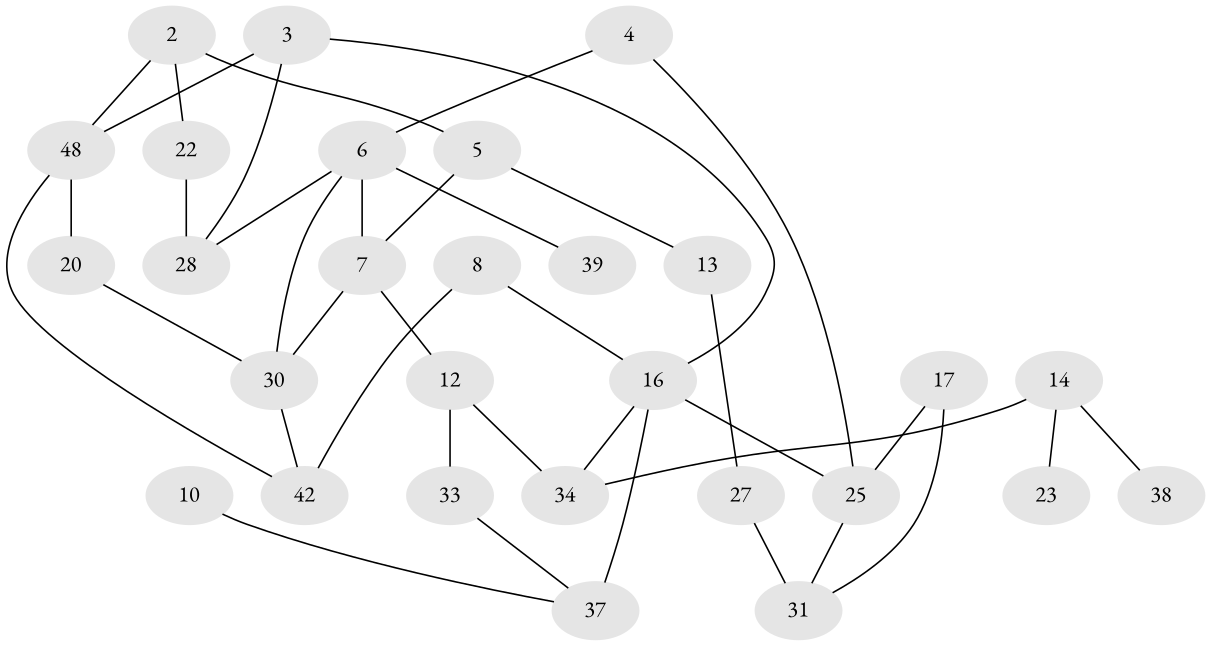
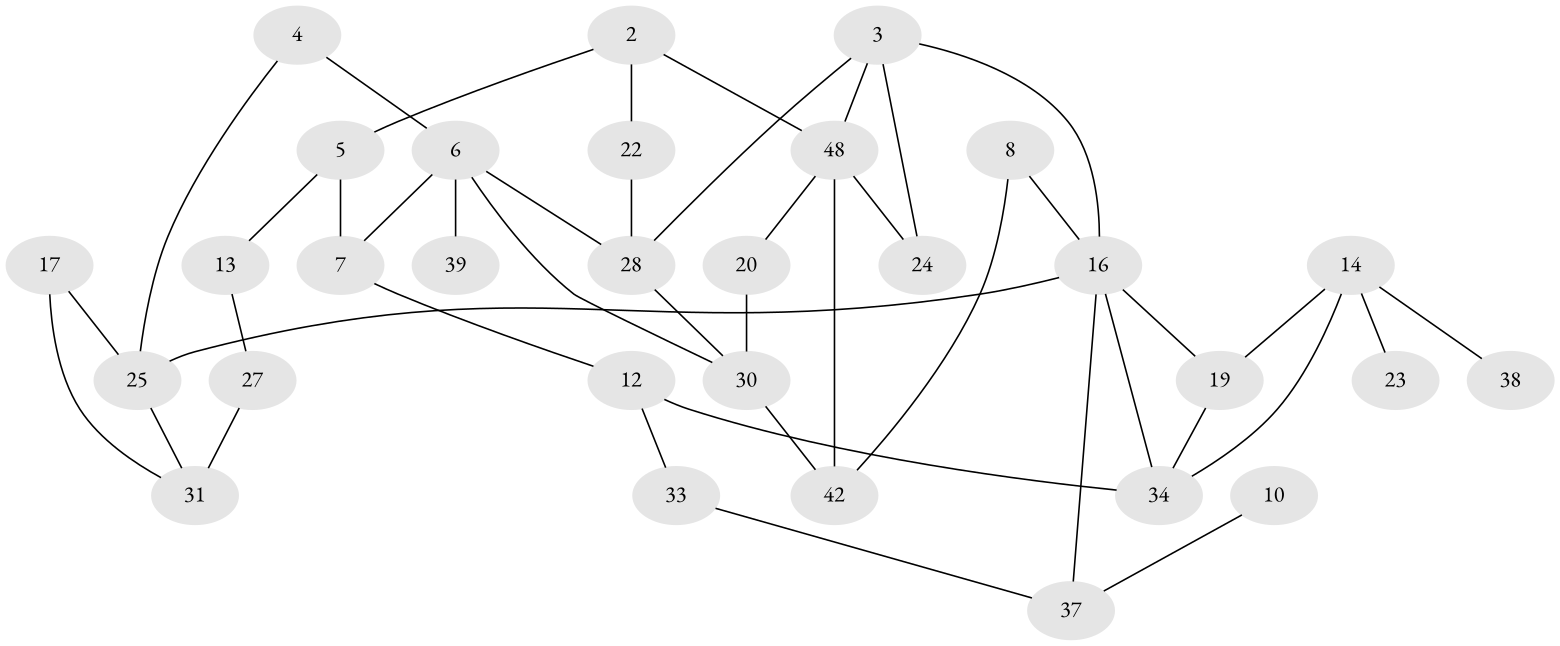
node "24": added
edge "7" -- "30": now "28" -- "30"
node "19": added
